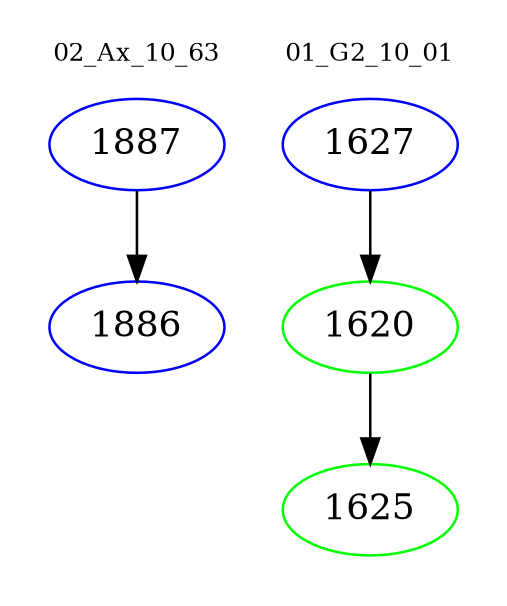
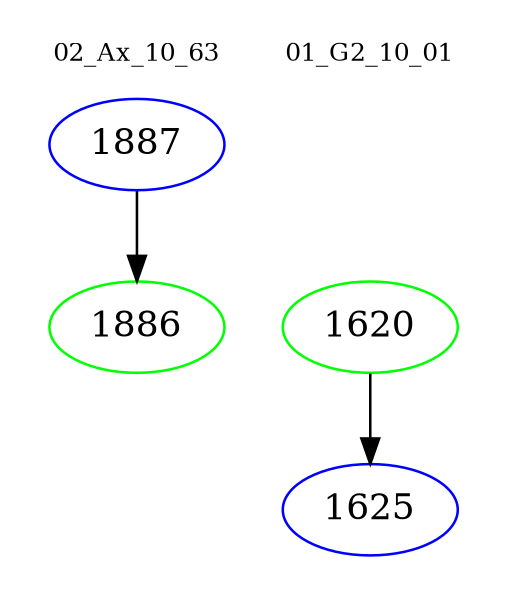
node "1627": removed
node "1886": color blue -> green
node "1625": color green -> blue
